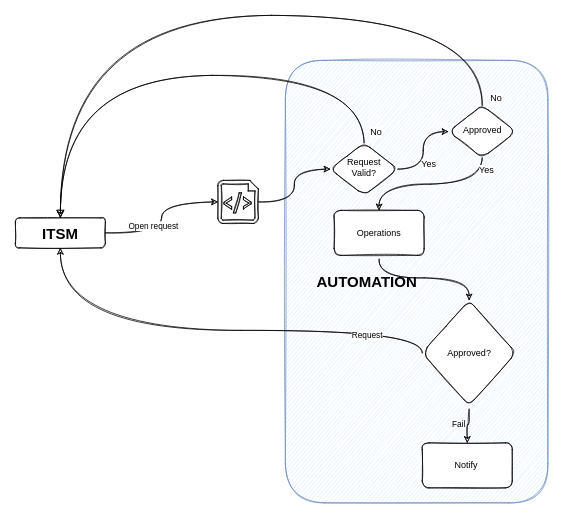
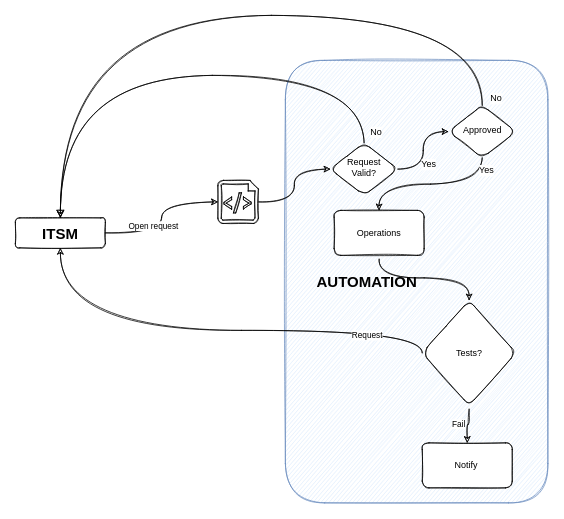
node "Approved?": label "Approved?" -> "Tests?"
